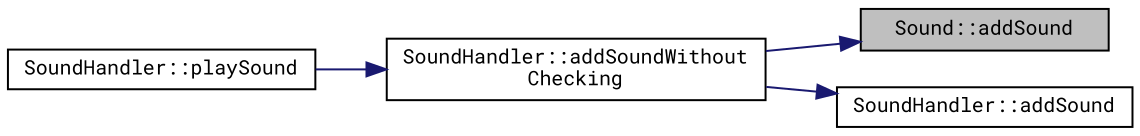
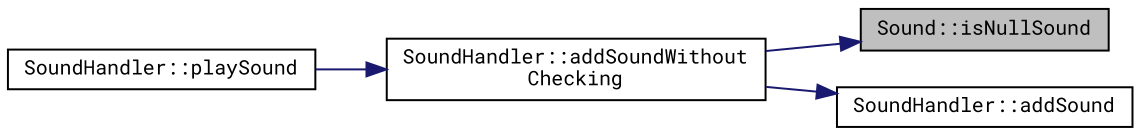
node "Sound::addSound": label "Sound::addSound" -> "Sound::isNullSound"
